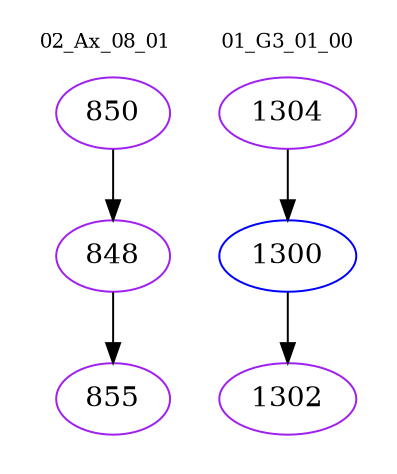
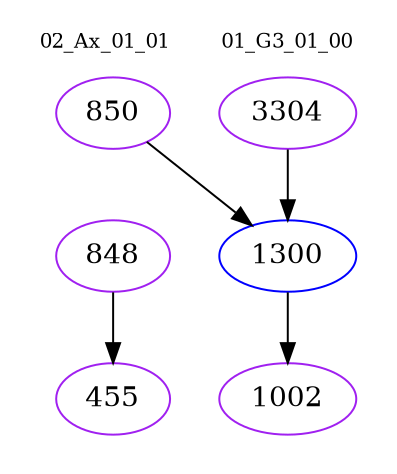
cluster "02_Ax_08_01": label "02_Ax_08_01" -> "02_Ax_01_01"
node "1304": label "1304" -> "3304"
edge "850" -> "848": now "850" -> "1300"
node "855": label "855" -> "455"
node "1302": label "1302" -> "1002"
